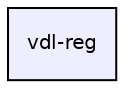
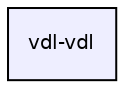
node "vdl-reg": label "vdl-reg" -> "vdl-vdl"
